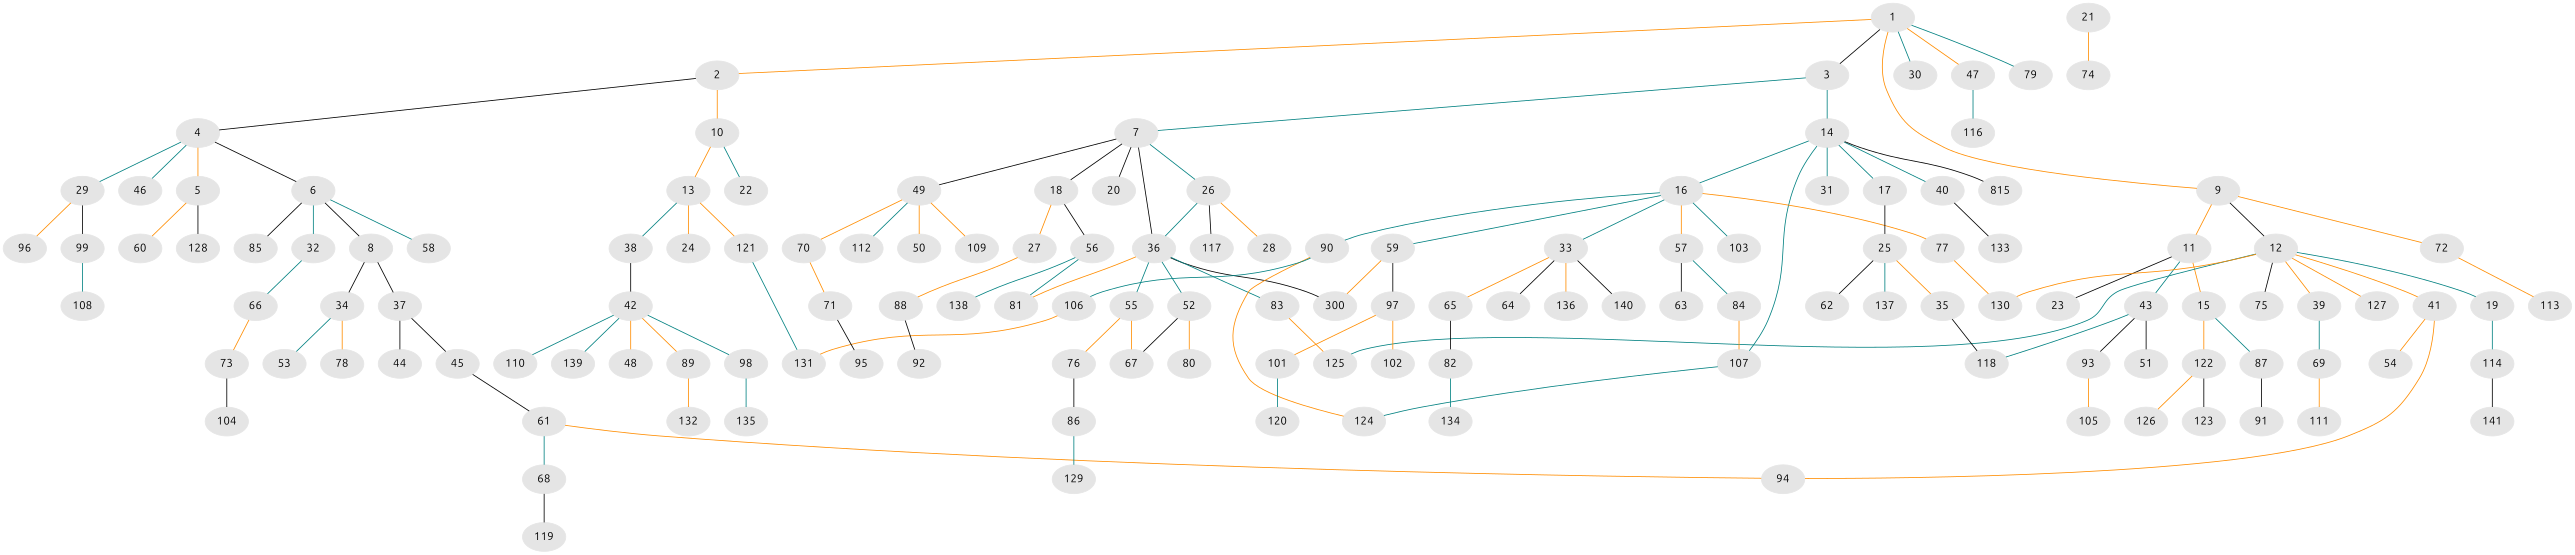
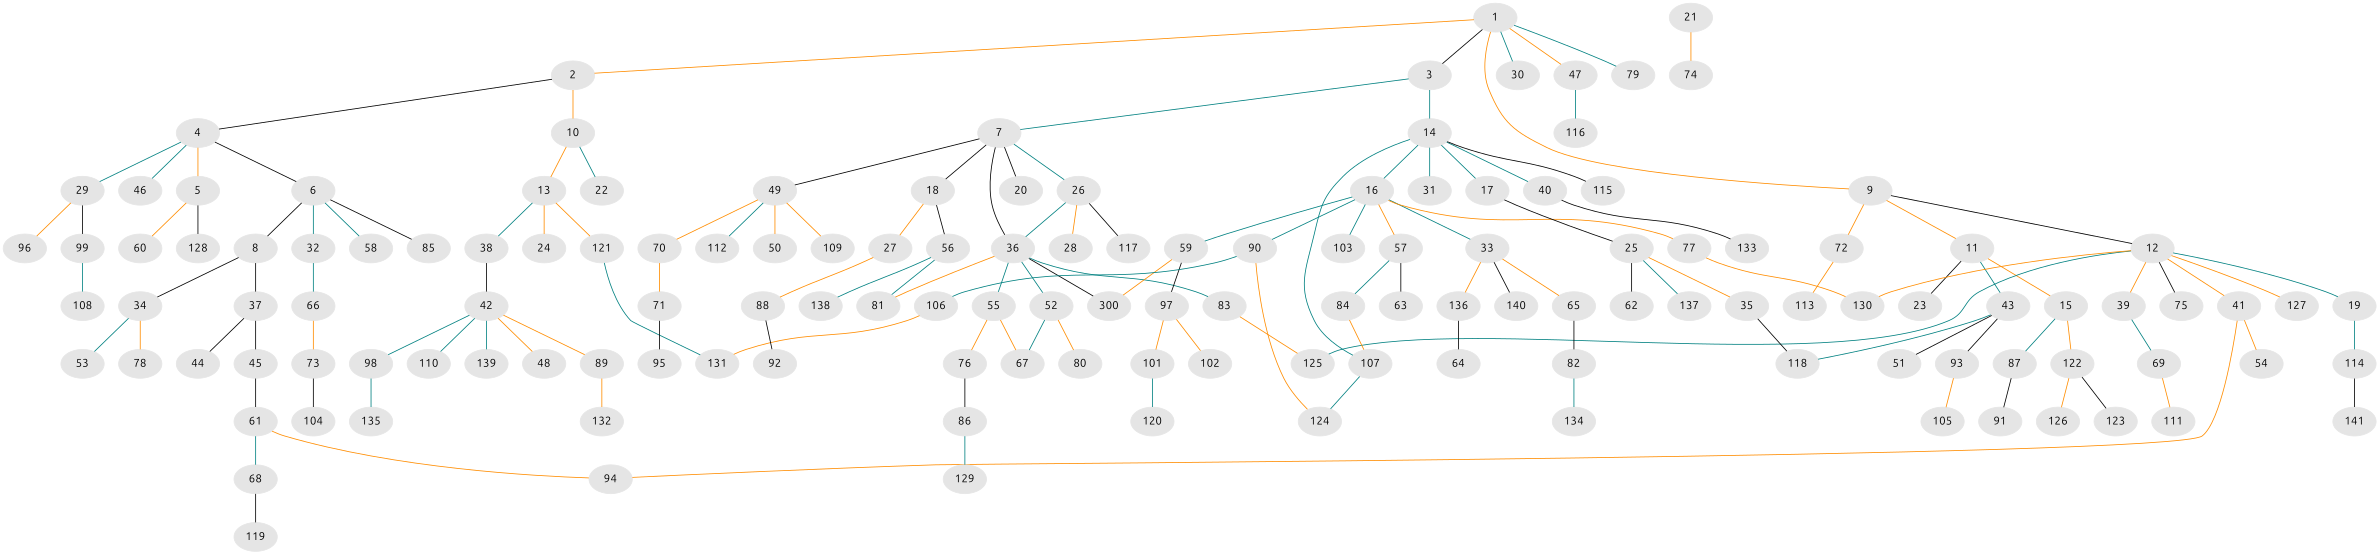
node "815": label "815" -> "115"
edge "33" -- "64": now "136" -- "64"
edge "52" -- "67": color black -> teal
